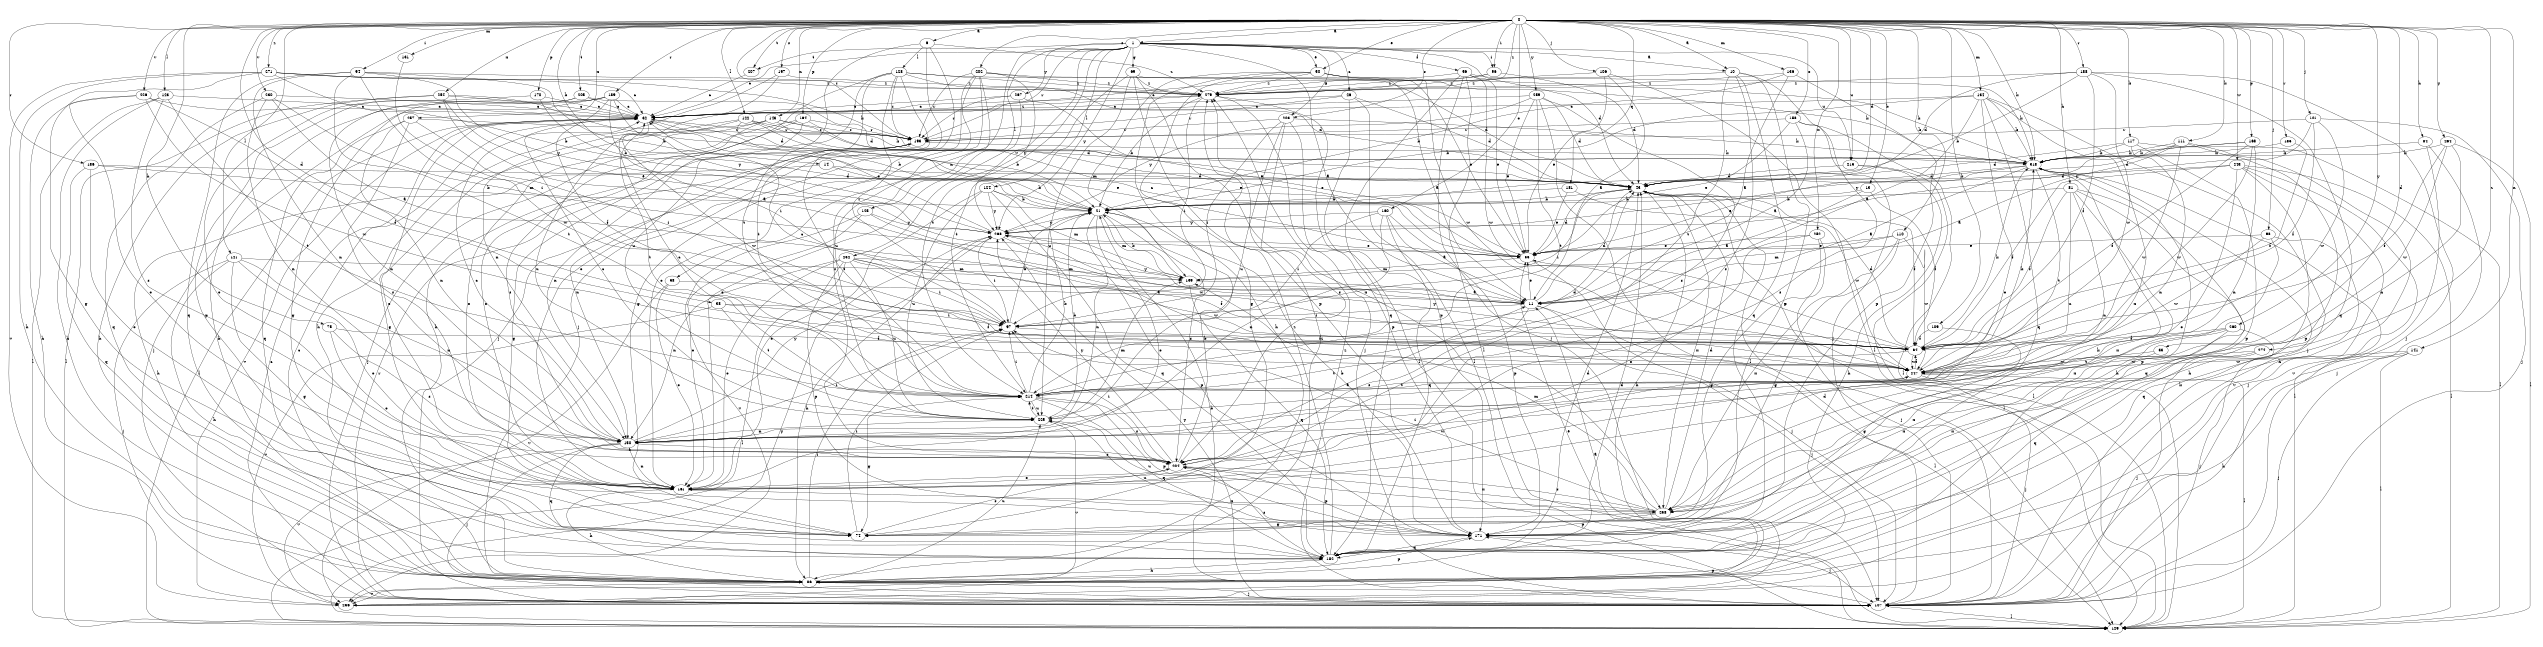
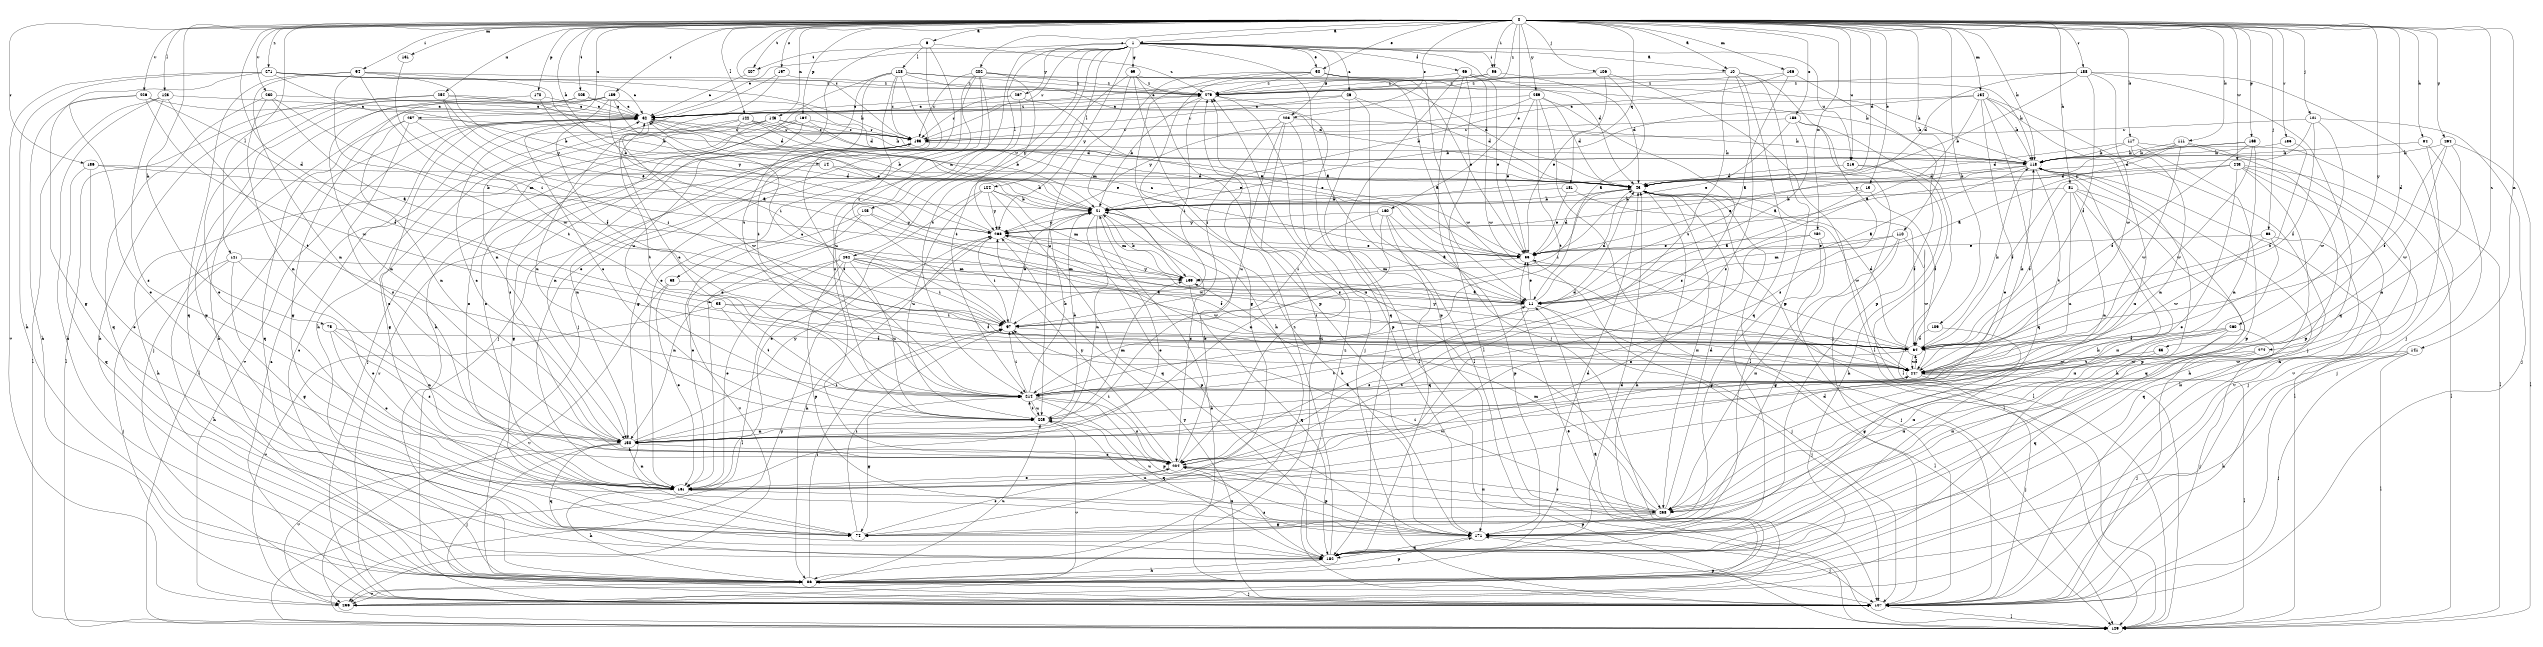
node "318": label "318" -> "118"
edge "121" -> "150": now "75" -> "150"
